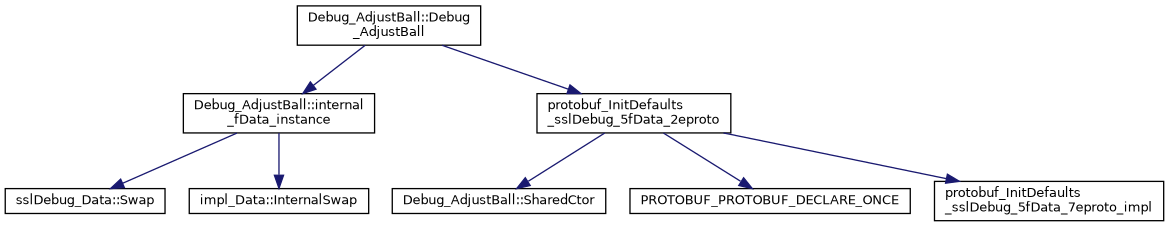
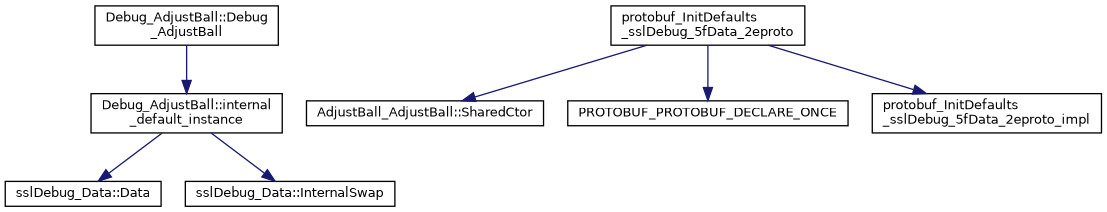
edge "Debug_AdjustBall::Debug _AdjustBall" -> "protobuf_InitDefaults _sslDebug_5fData_2eproto": removed
node "Debug_AdjustBall::internal _fData_instance": label "Debug_AdjustBall::internal _fData_instance" -> "Debug_AdjustBall::internal _default_instance"
node "sslDebug_Data::Swap": label "sslDebug_Data::Swap" -> "sslDebug_Data::Data"
node "impl_Data::InternalSwap": label "impl_Data::InternalSwap" -> "sslDebug_Data::InternalSwap"
node "Debug_AdjustBall::SharedCtor": label "Debug_AdjustBall::SharedCtor" -> "AdjustBall_AdjustBall::SharedCtor"
node "protobuf_InitDefaults _sslDebug_5fData_7eproto_impl": label "protobuf_InitDefaults _sslDebug_5fData_7eproto_impl" -> "protobuf_InitDefaults _sslDebug_5fData_2eproto_impl"
